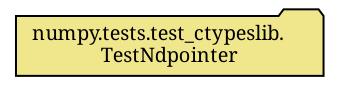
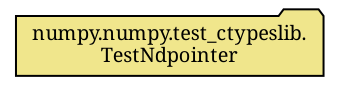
node "numpy.tests.test_ctypeslib. TestNdpointer": label "numpy.tests.test_ctypeslib. TestNdpointer" -> "numpy.numpy.test_ctypeslib. TestNdpointer"
